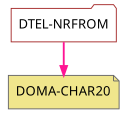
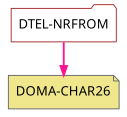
node "DOMA-CHAR20": label "DOMA-CHAR20" -> "DOMA-CHAR26"
